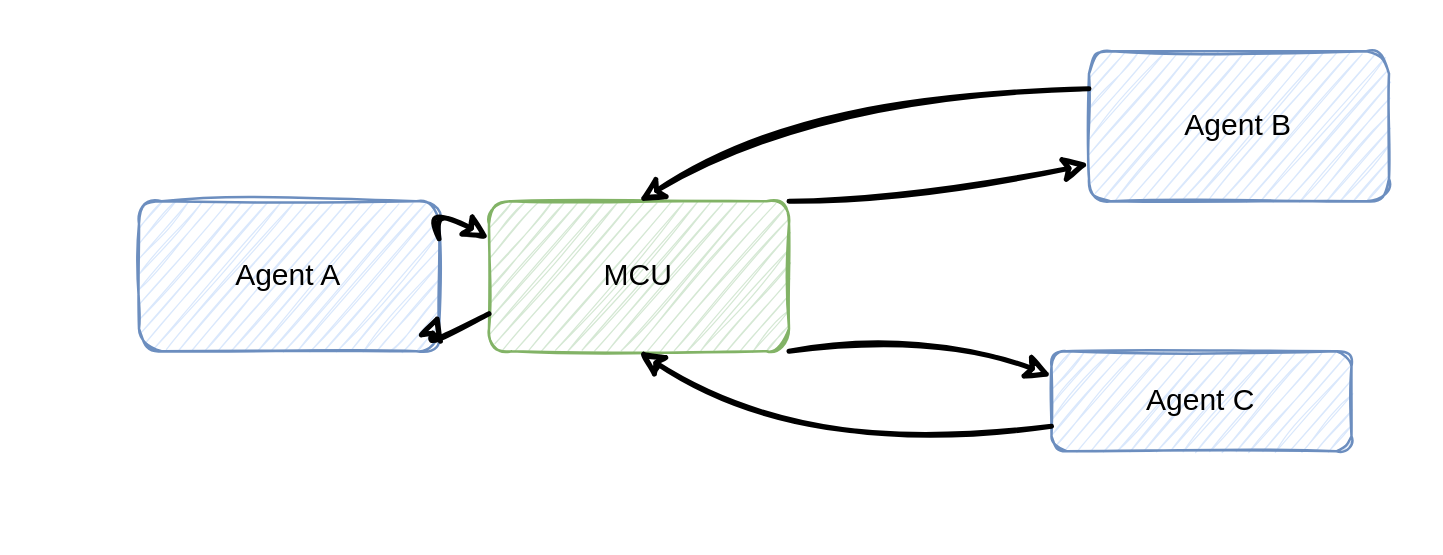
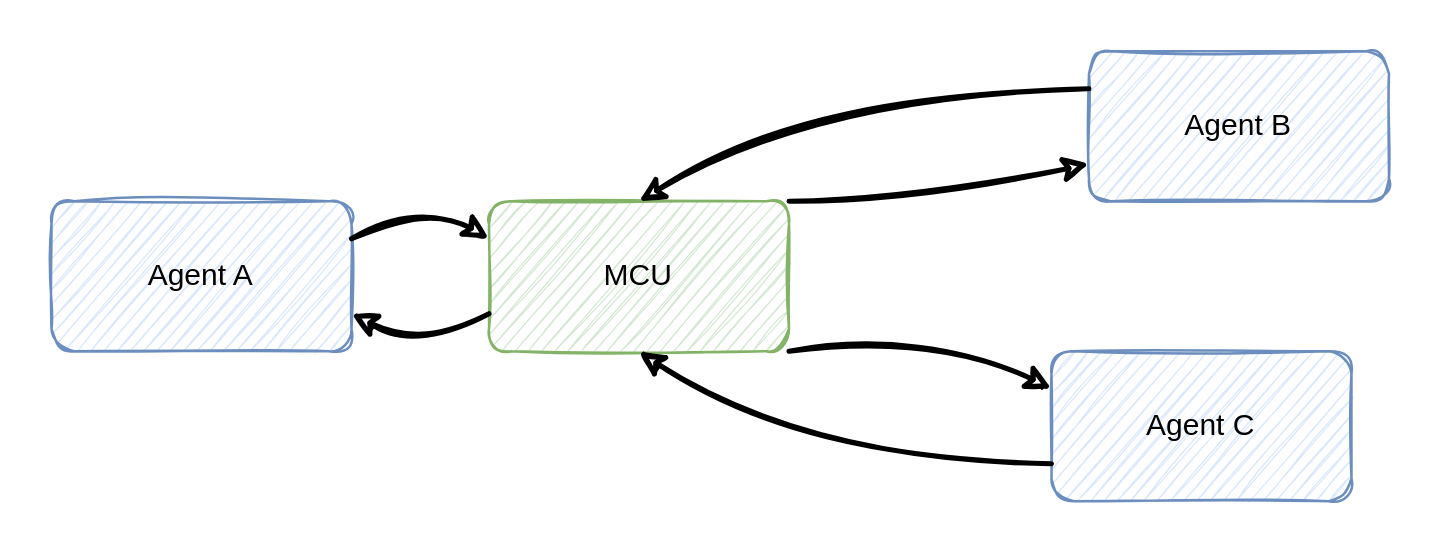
node "Agent A": moved (289, 276) -> (201, 276)
node "Agent C": size 300x100 -> 300x150
